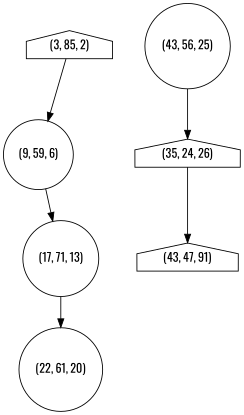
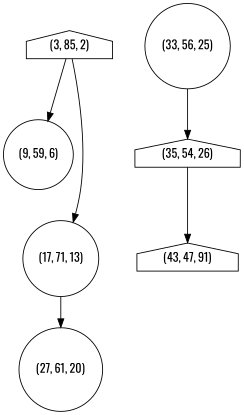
node "(43, 56, 25)": label "(43, 56, 25)" -> "(33, 56, 25)"
node "(35, 24, 26)": label "(35, 24, 26)" -> "(35, 54, 26)"
edge "(9, 59, 6)" -> "(17, 71, 13)": now "(3, 85, 2)" -> "(17, 71, 13)"
node "(22, 61, 20)": label "(22, 61, 20)" -> "(27, 61, 20)"
